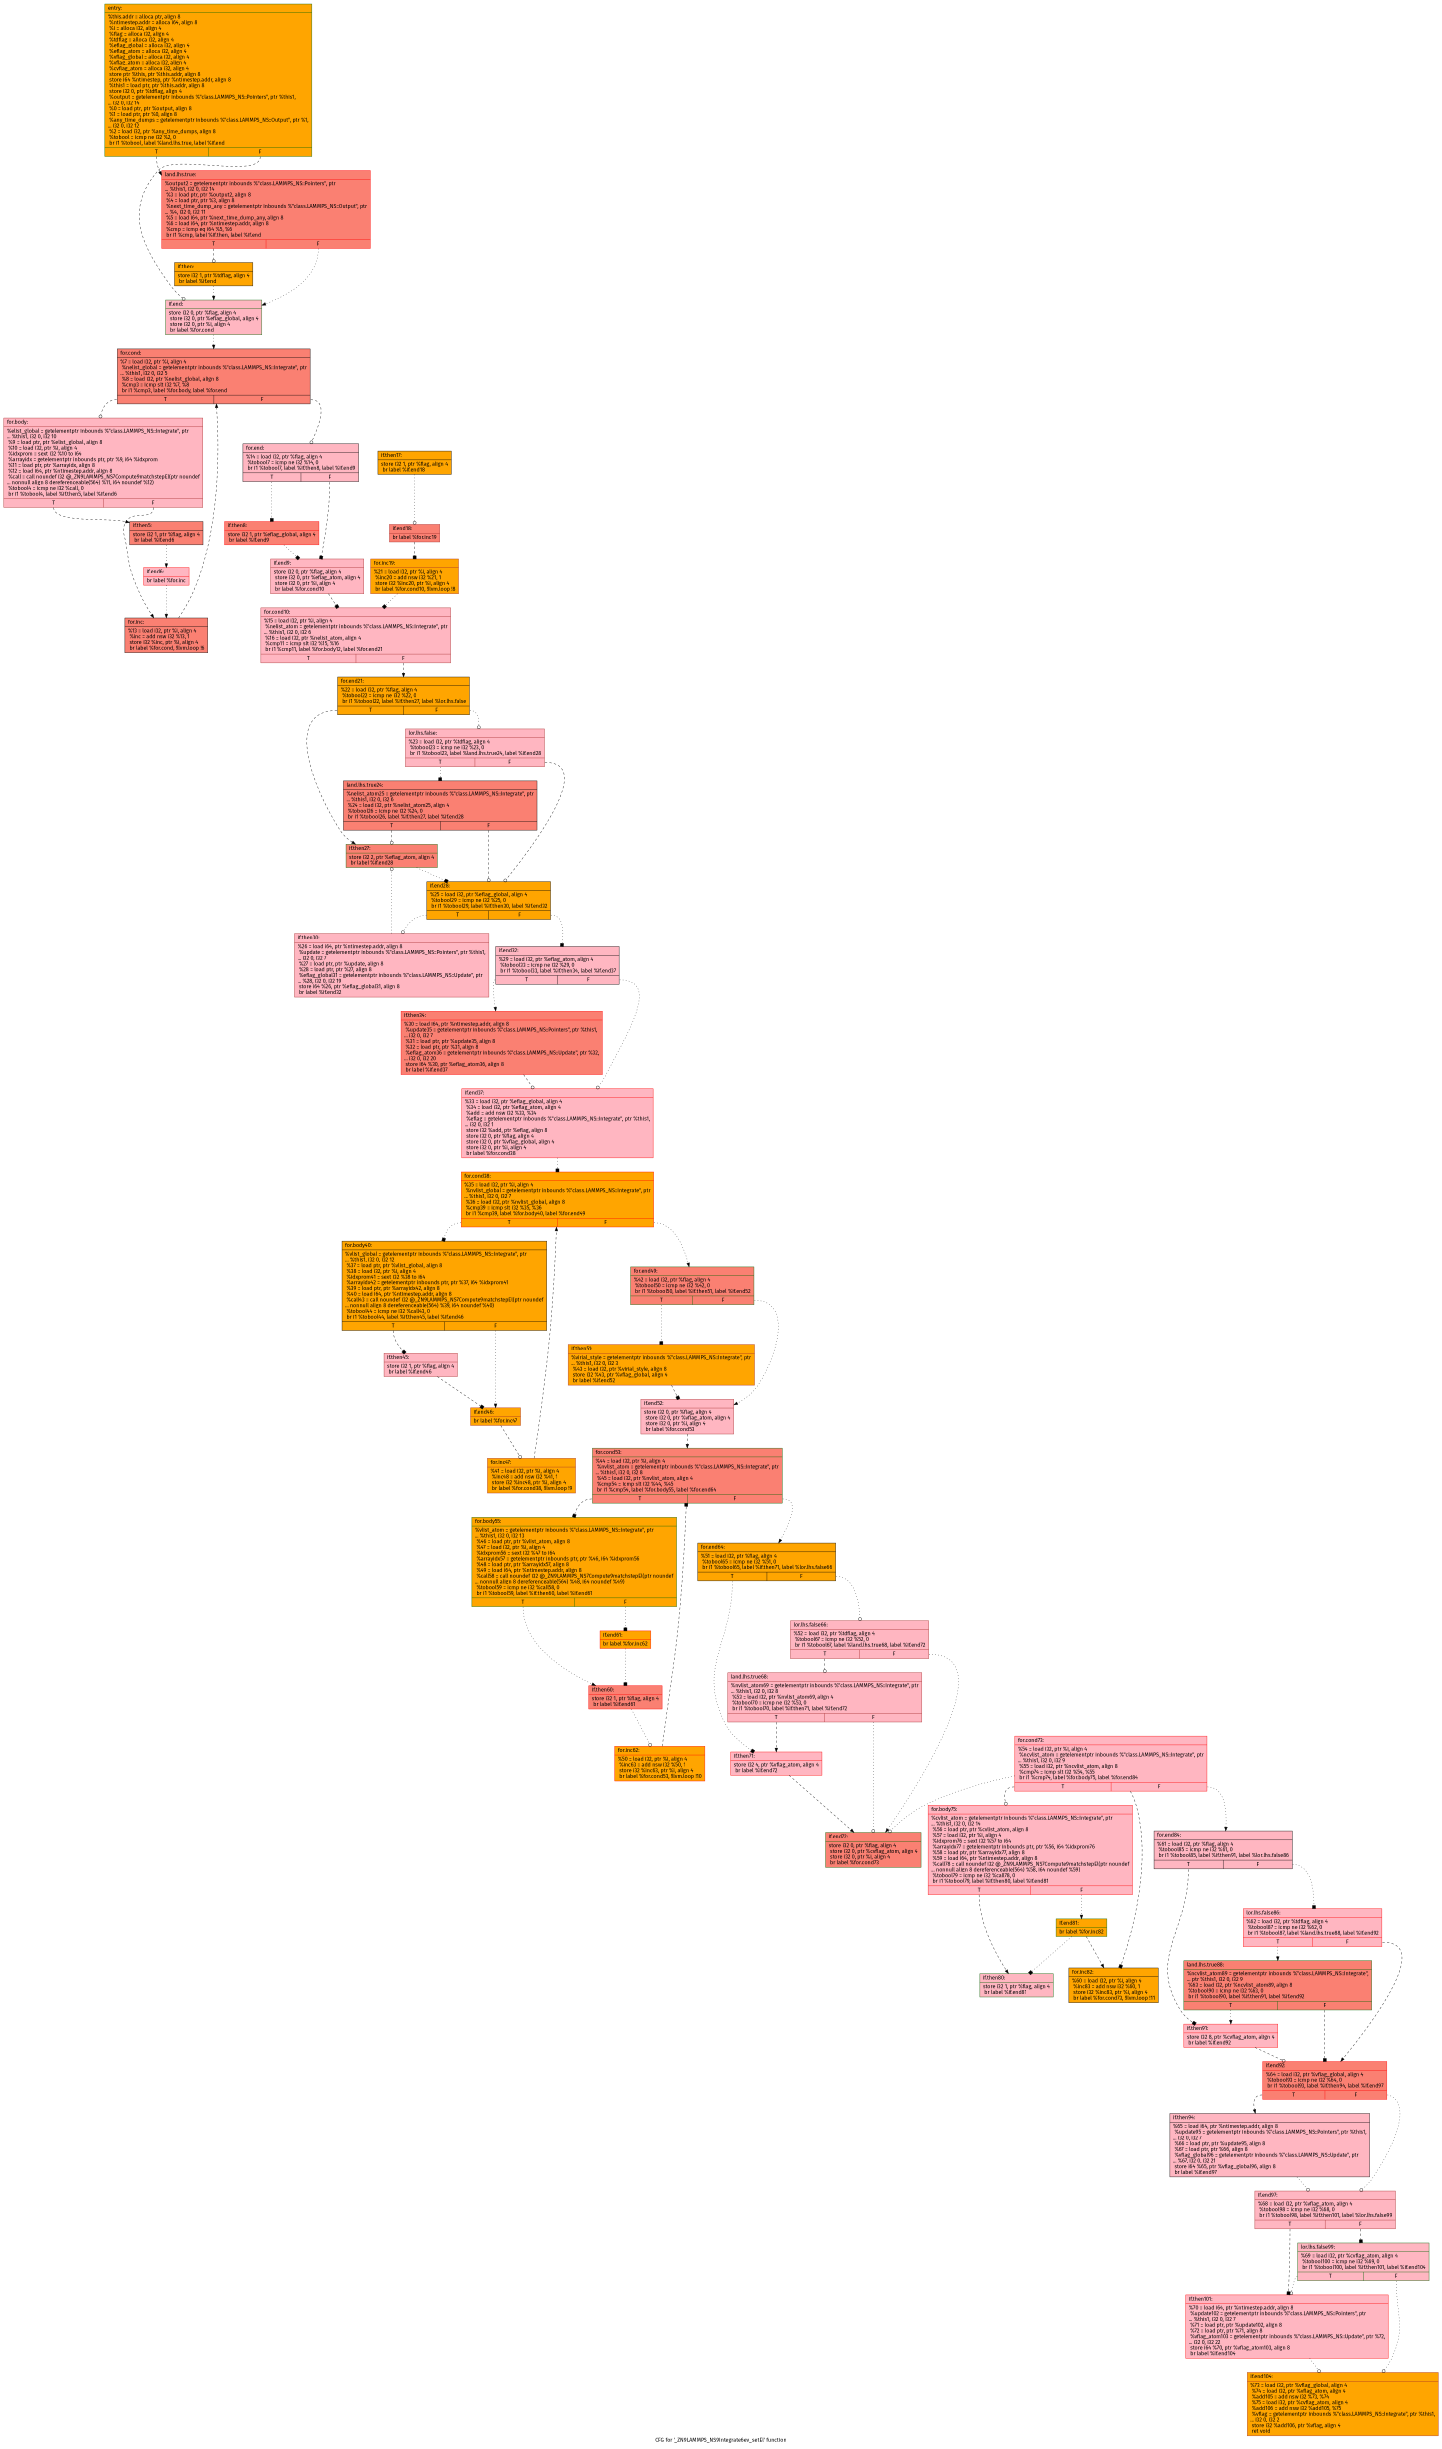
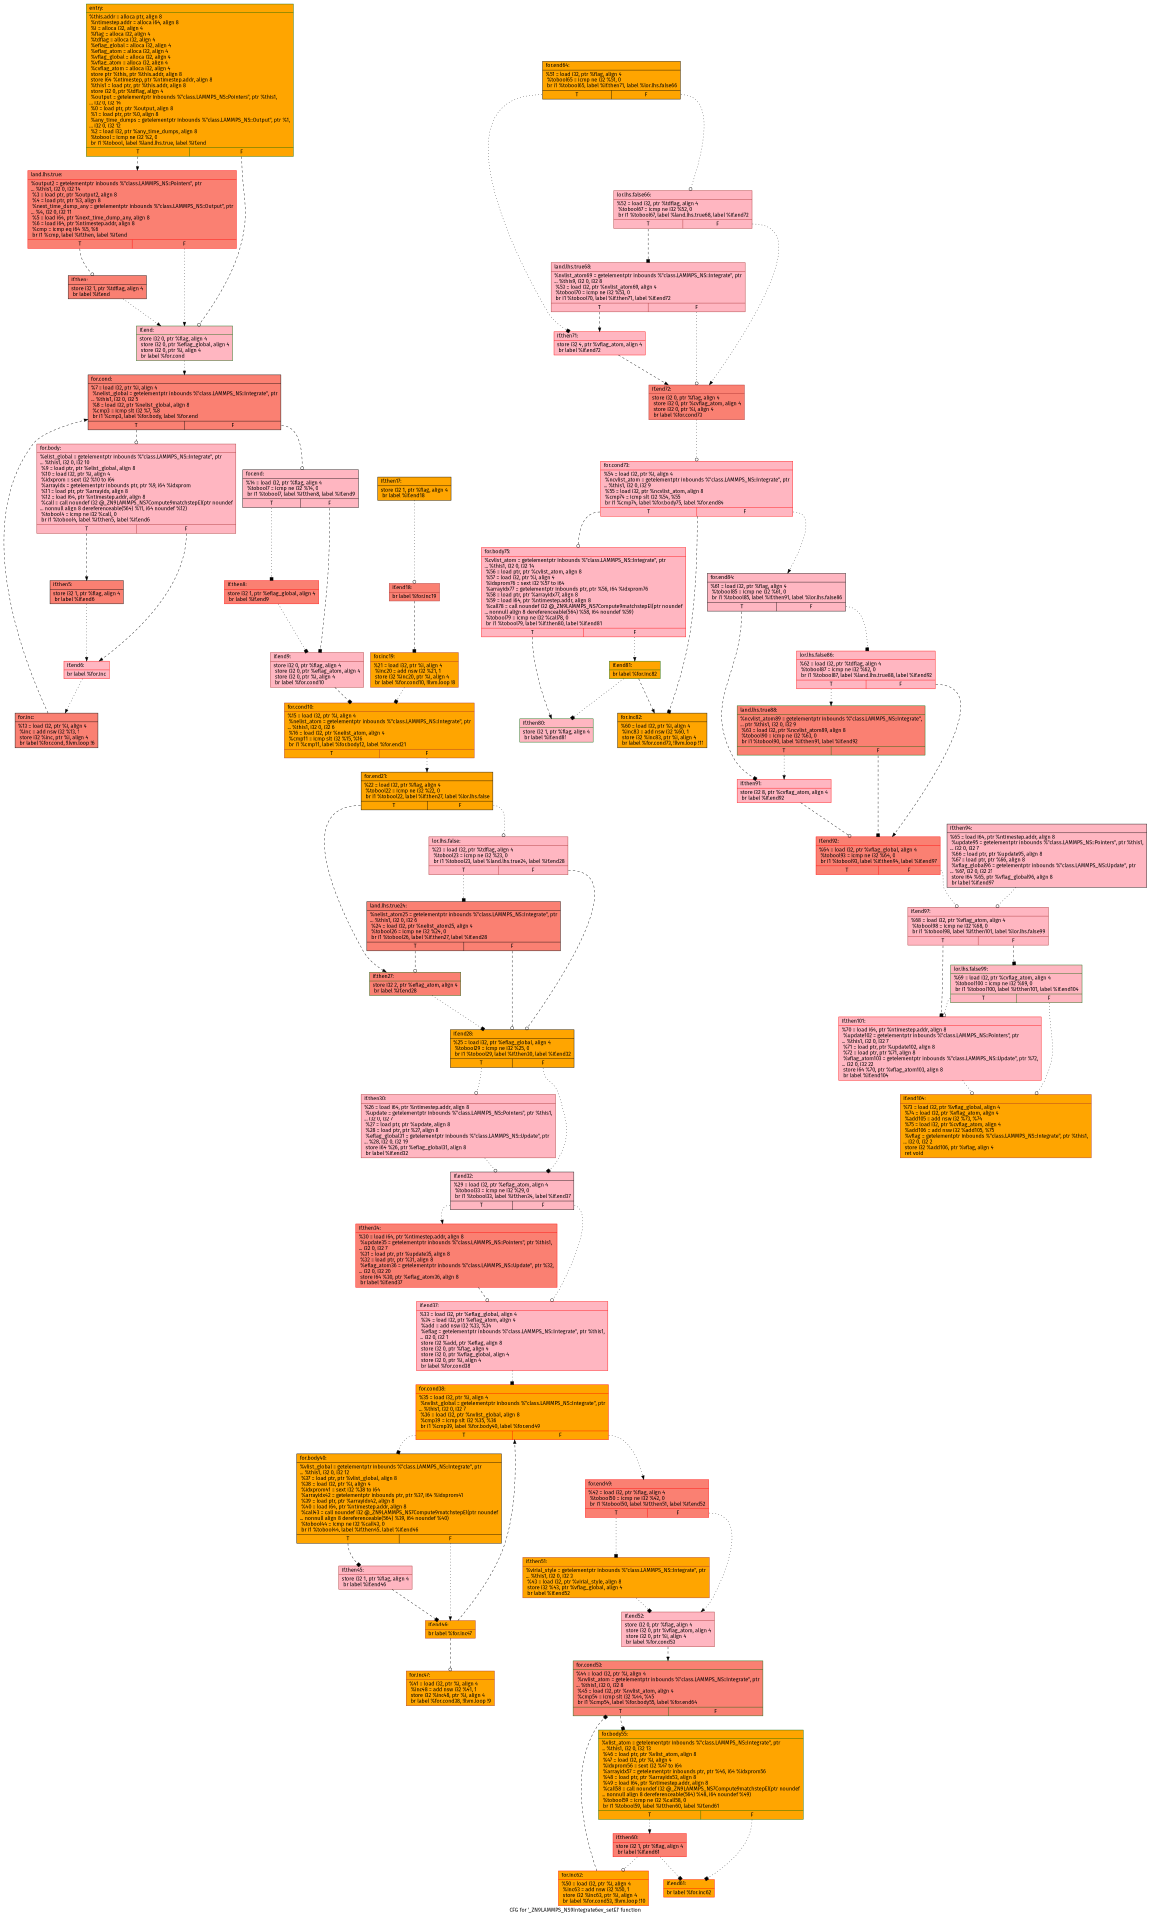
node "if.then:": fillcolor orange -> salmon
edge "for.body:" -> "for.inc:": now "for.body:" -> "if.end6:"
node "for.cond10:": fillcolor lightpink -> orange
edge "for.cond10:" -> "for.end21:": style dashed -> dotted
edge "if.then30:" -> "if.then27:": now "if.then30:" -> "if.end32:"
node "for.end49:": color darkgreen -> red
edge "for.inc47:" -> "for.cond38:": now "if.end46:" -> "for.cond38:"
edge "if.then51:" -> "if.end52:": style dashed -> dotted
edge "for.cond53:" -> "for.end64:": removed
node "for.body55:": text "%48 = load ptr, ptr %arrayidx57, align 8" -> "%48 = load ptr, ptr %arrayidx53, align 8"
edge "lor.lhs.false66:" -> "land.lhs.true68:": arrowhead odot -> box
edge "if.end61:" -> "if.then60:": reversed
node "land.lhs.true68:": text "... %this1, i32 0, i32 8" -> "... %this9, i32 0, i32 8"
edge "for.cond73:" -> "if.end72:": reversed
node "if.end72:": color darkgreen -> brown
edge "if.end92:" -> "if.then94:": removed
